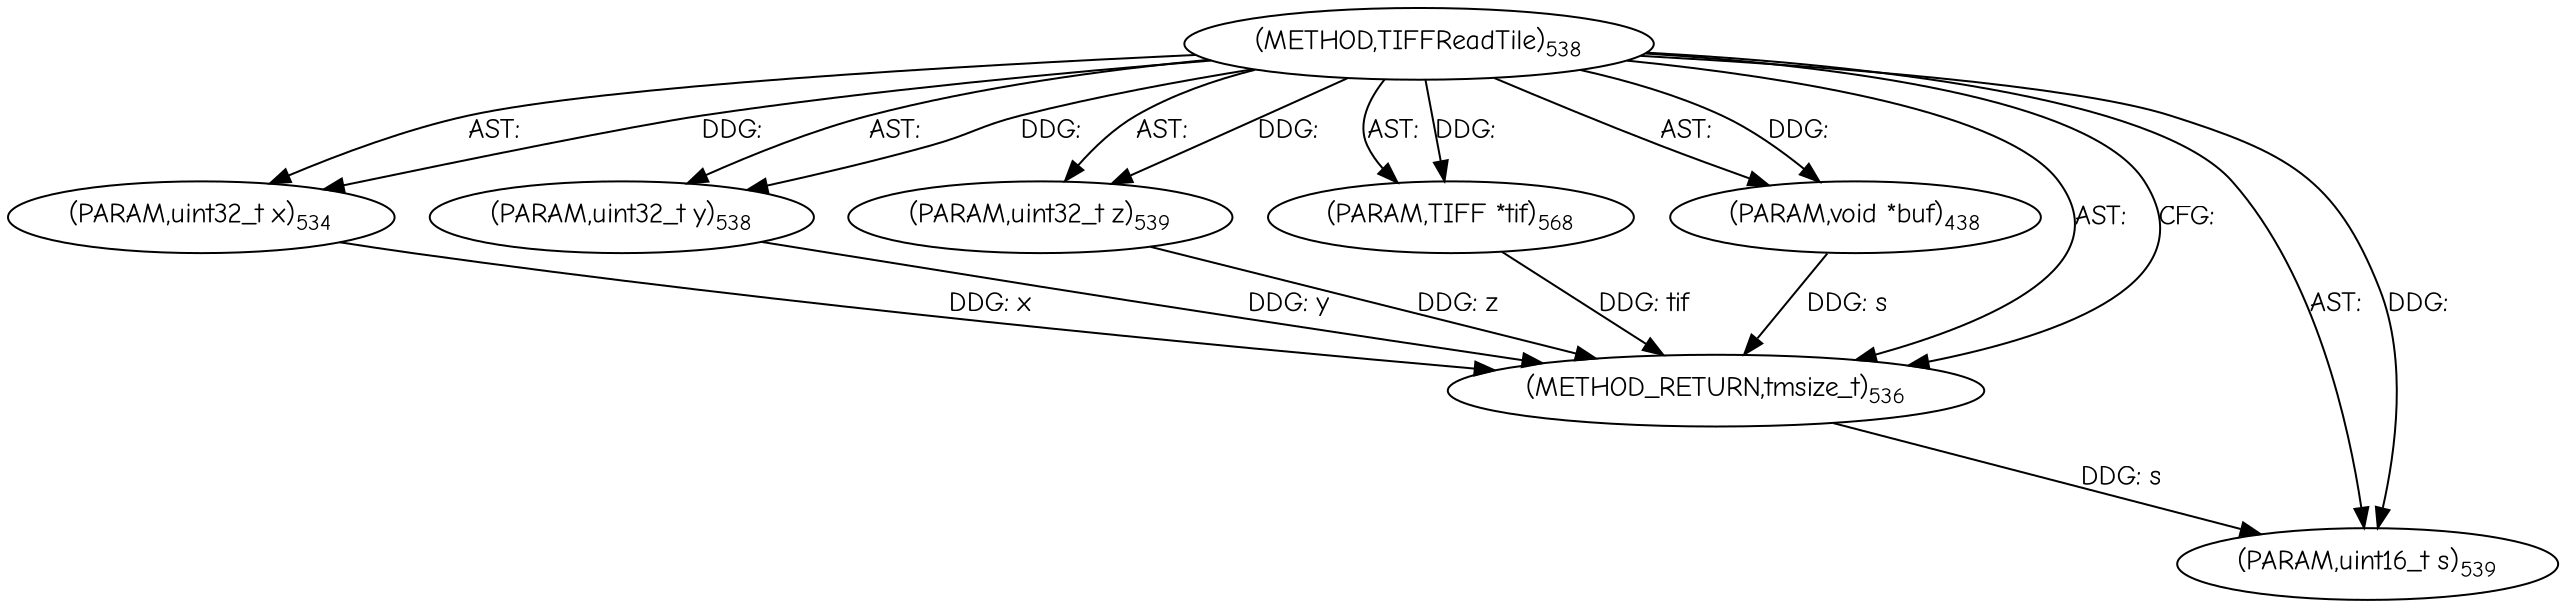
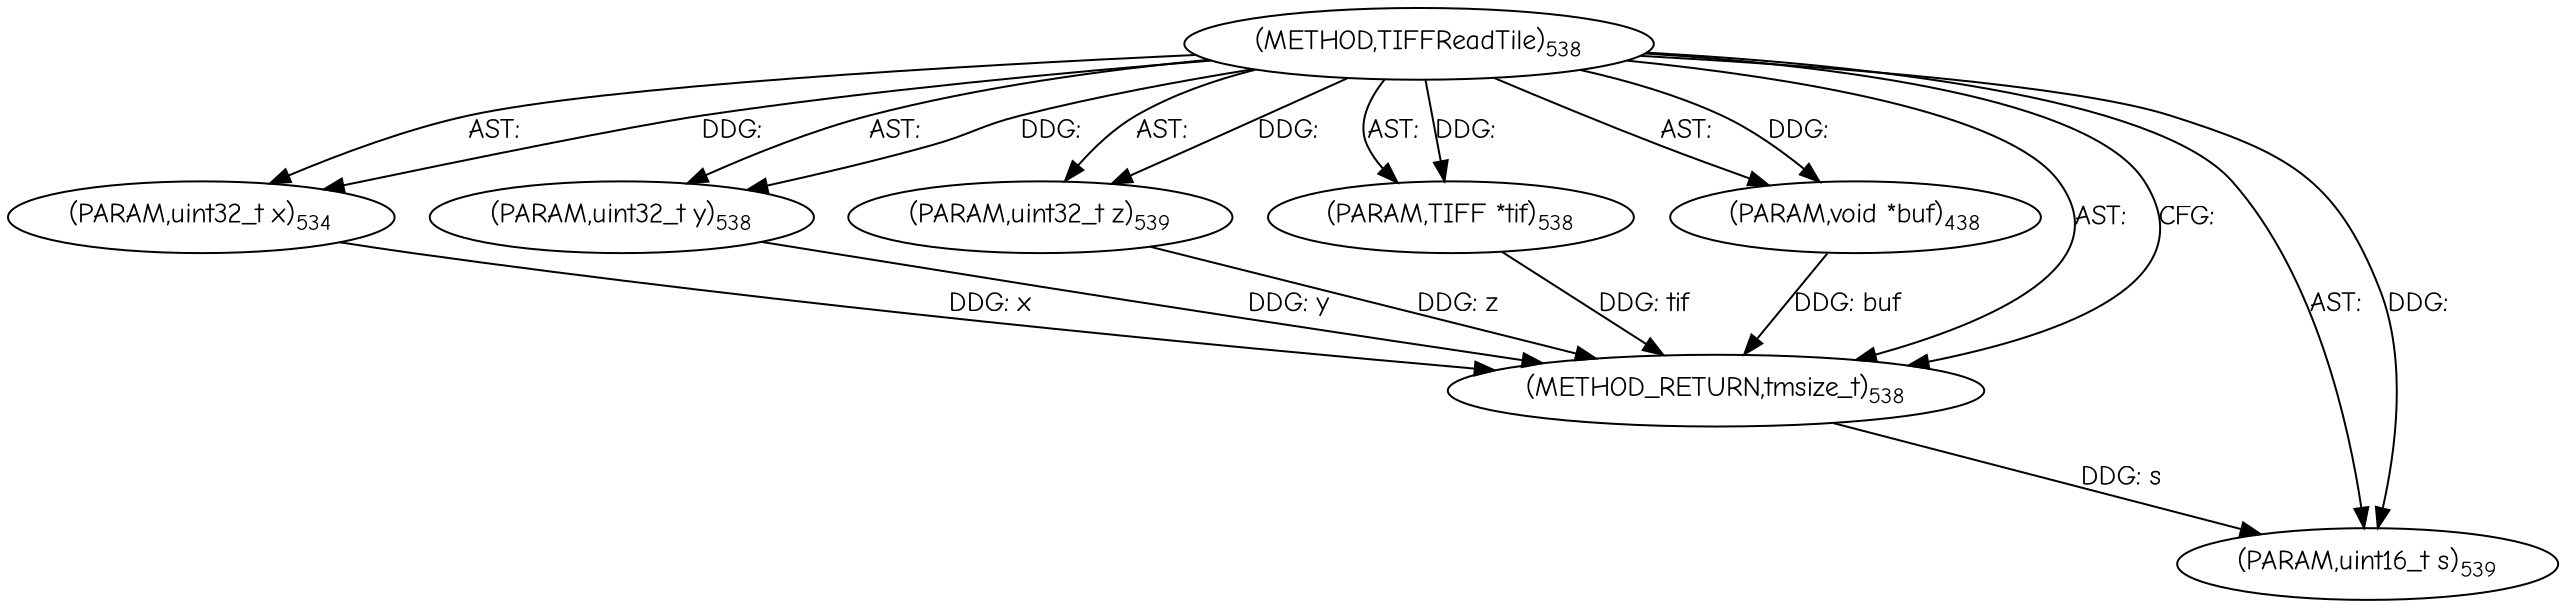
node "(PARAM,TIFF *tif)": text "568" -> "538"
edge "(PARAM,void *buf)" -> "(METHOD_RETURN,tmsize_t)": label "DDG: s" -> "DDG: buf"
node "(METHOD_RETURN,tmsize_t)": text "536" -> "538"
